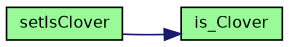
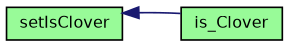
edge "setIsClover" -> "is_Clover": reversed
